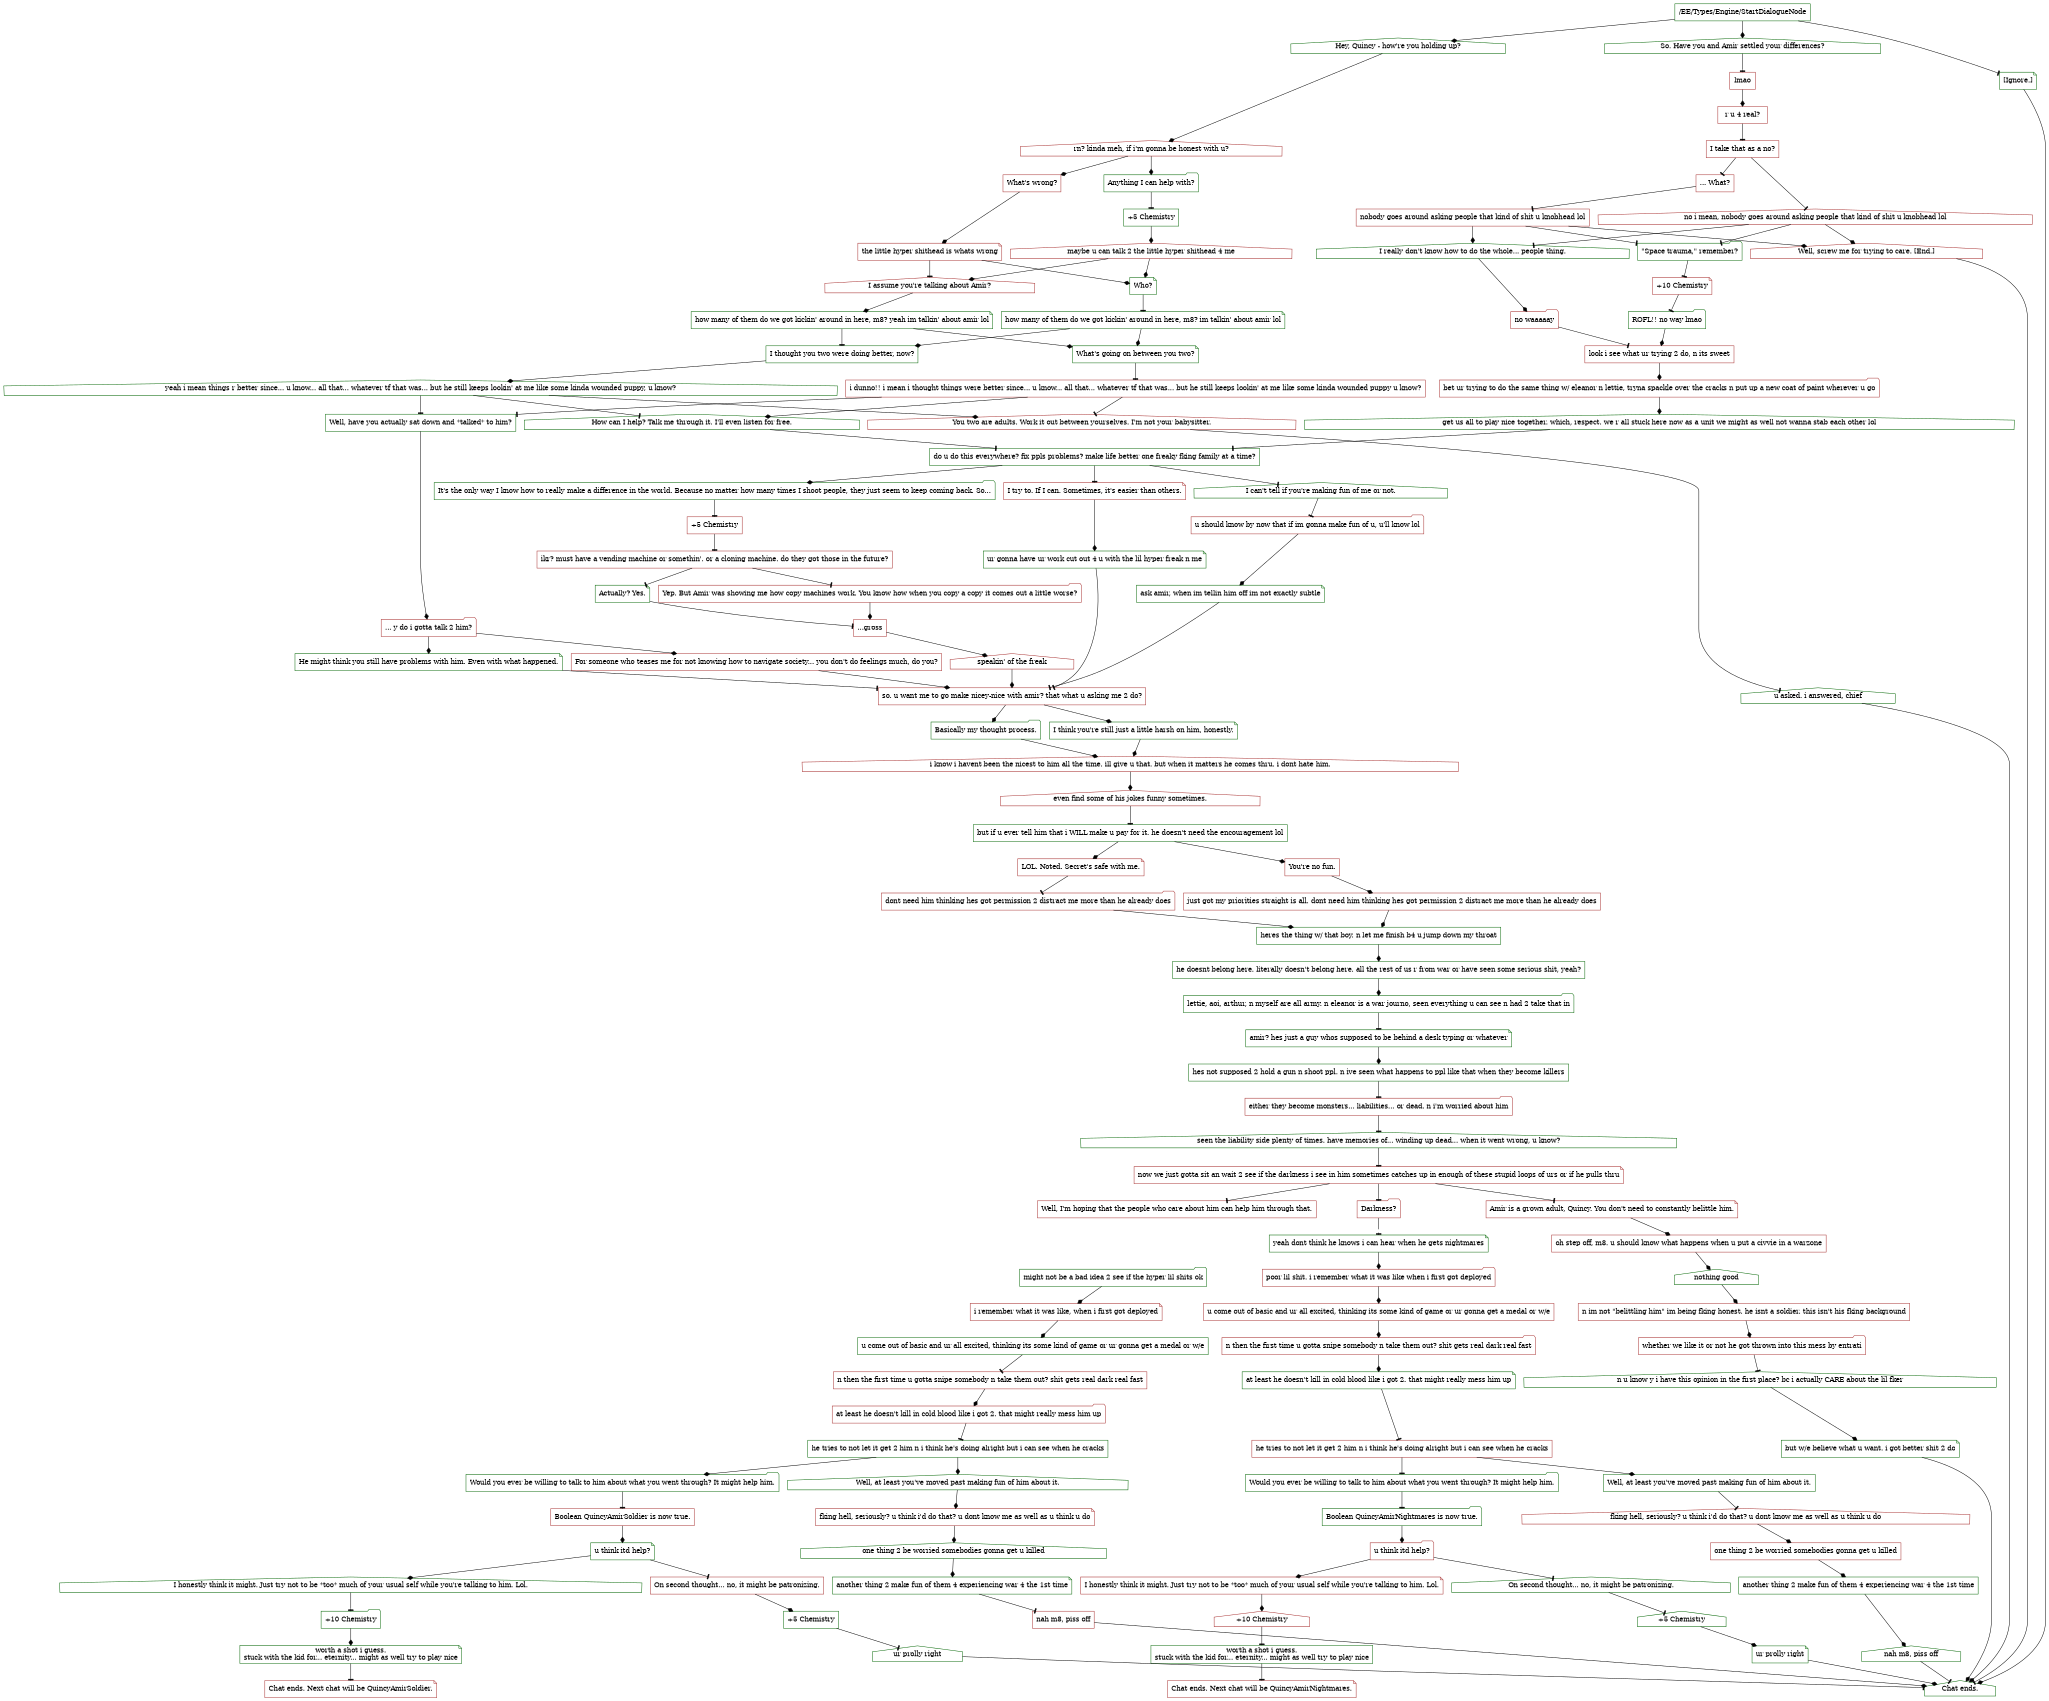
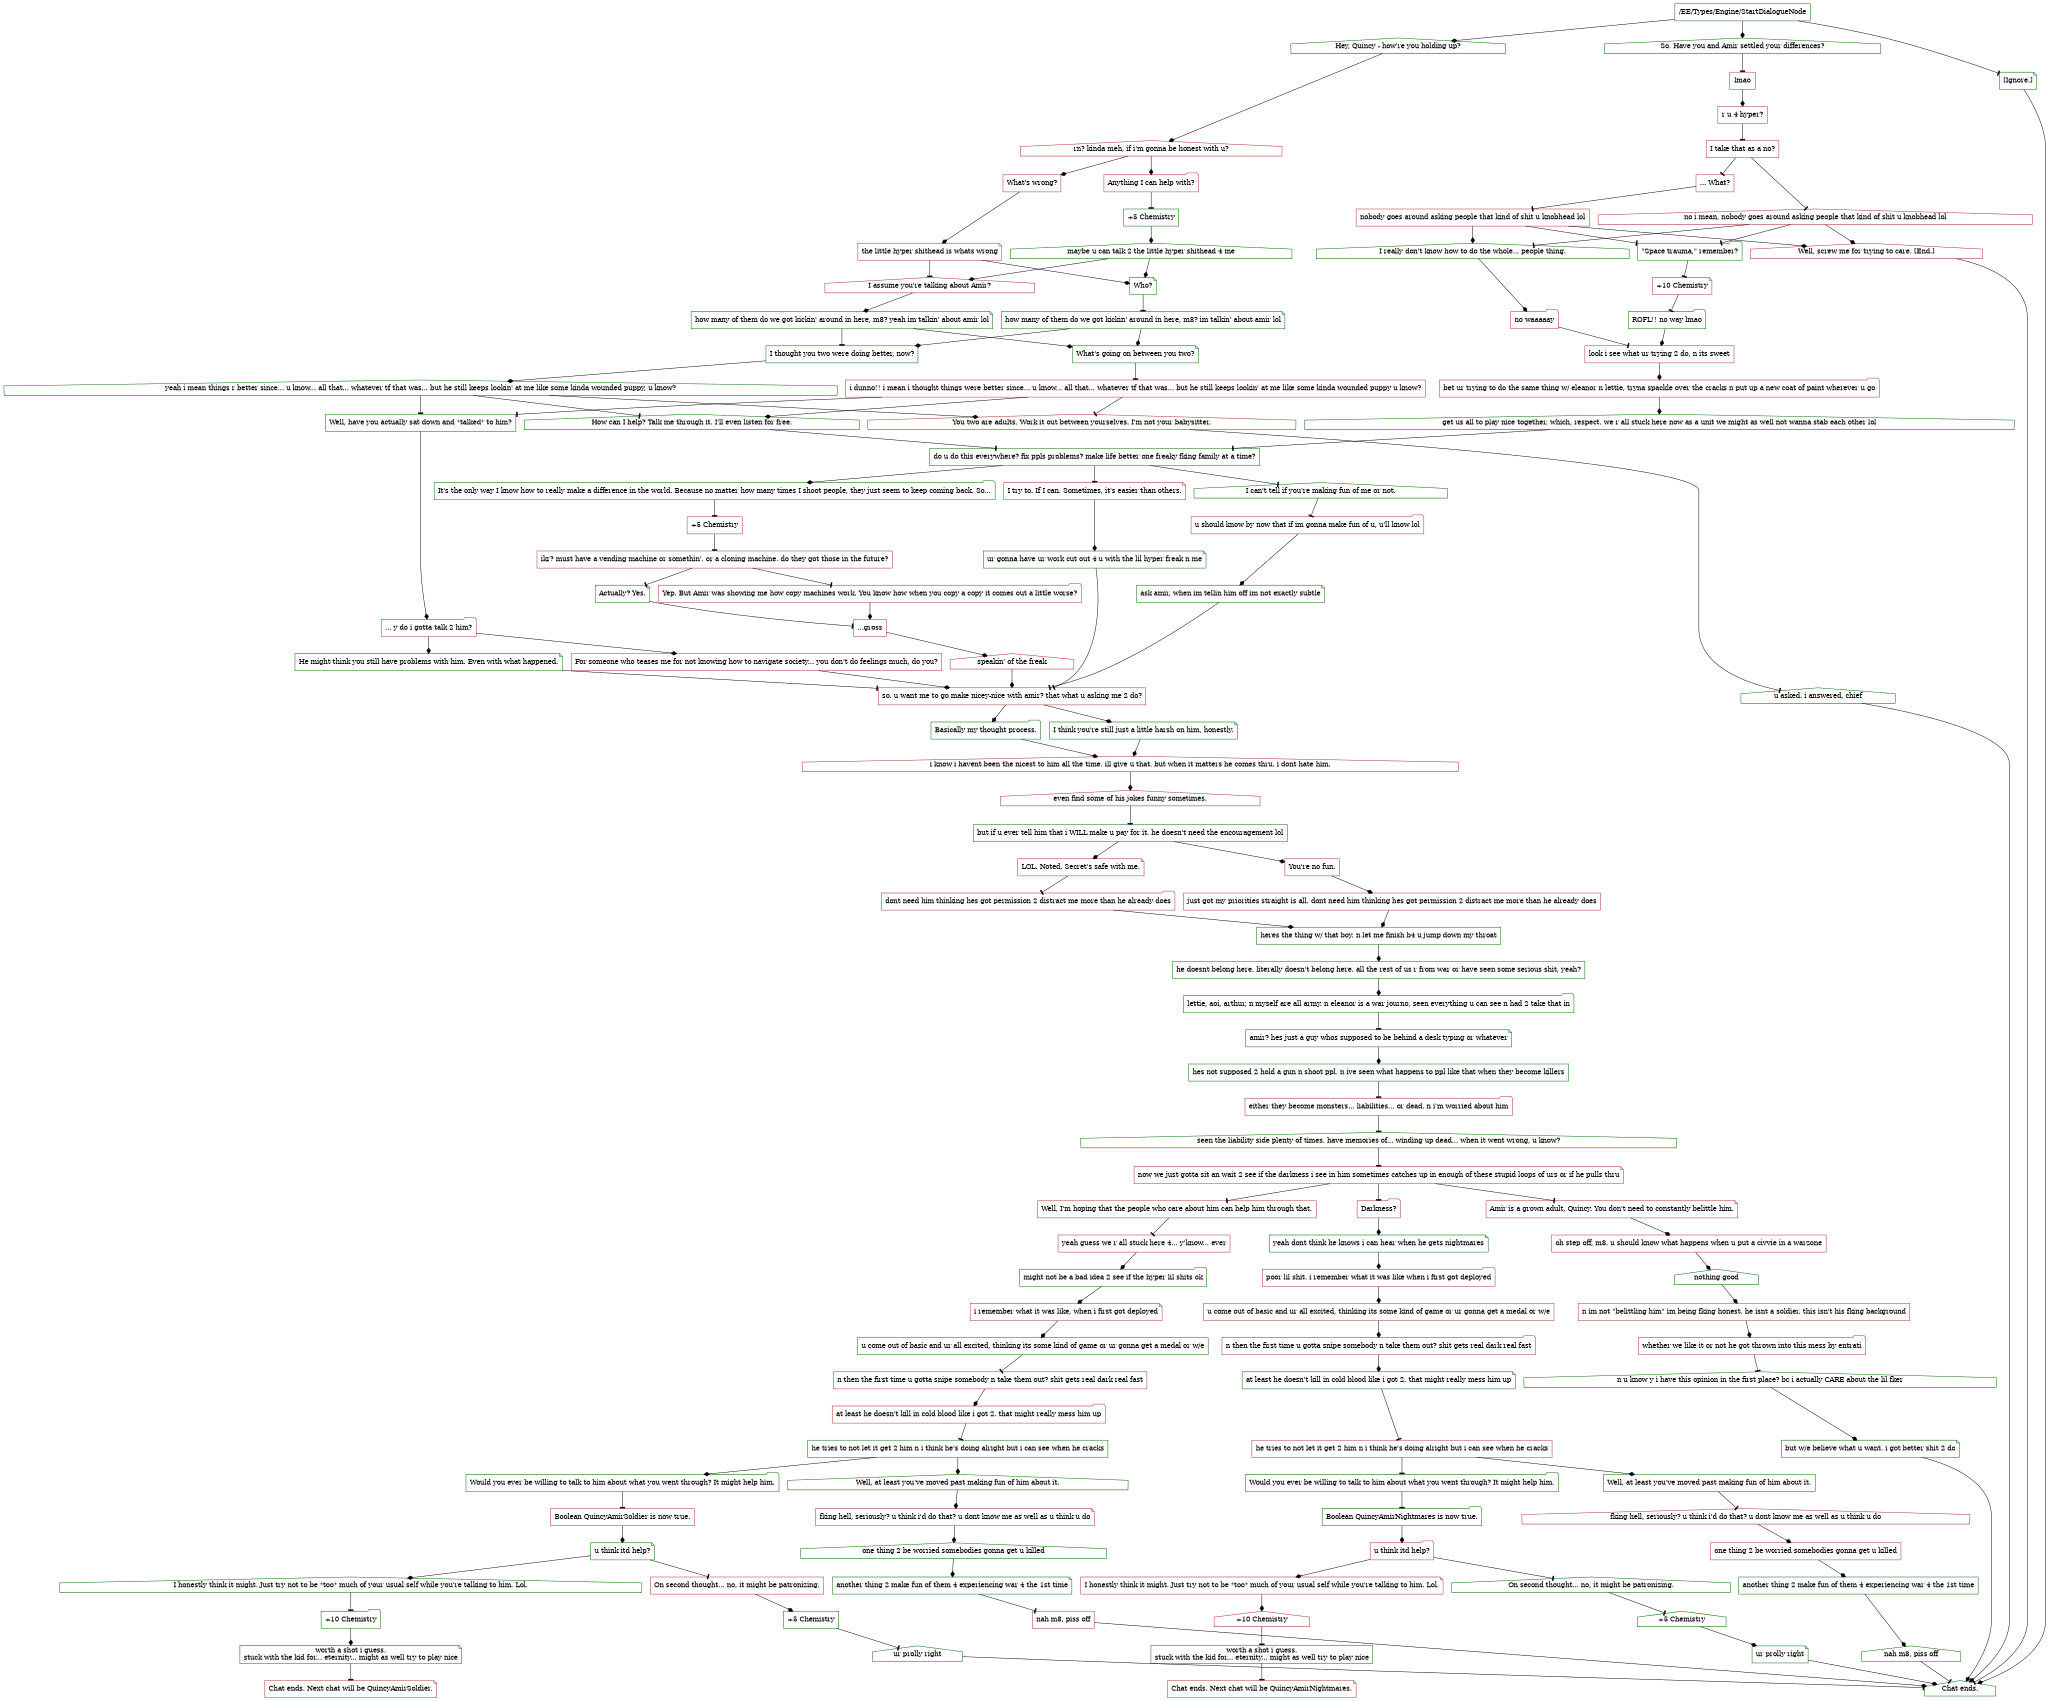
node "r u 4 real?": label "r u 4 real?" -> "r u 4 hyper?"
node "Anything I can help with?": color darkgreen -> brown
node "maybe u can talk 2 the little hyper shithead 4 me": color brown -> darkgreen
edge "Darkness?" -> "yeah dont think he knows i can hear when he gets nightmares": arrowhead tee -> diamond
node "yeah guess we r all stuck here 4... y'know... ever": added
